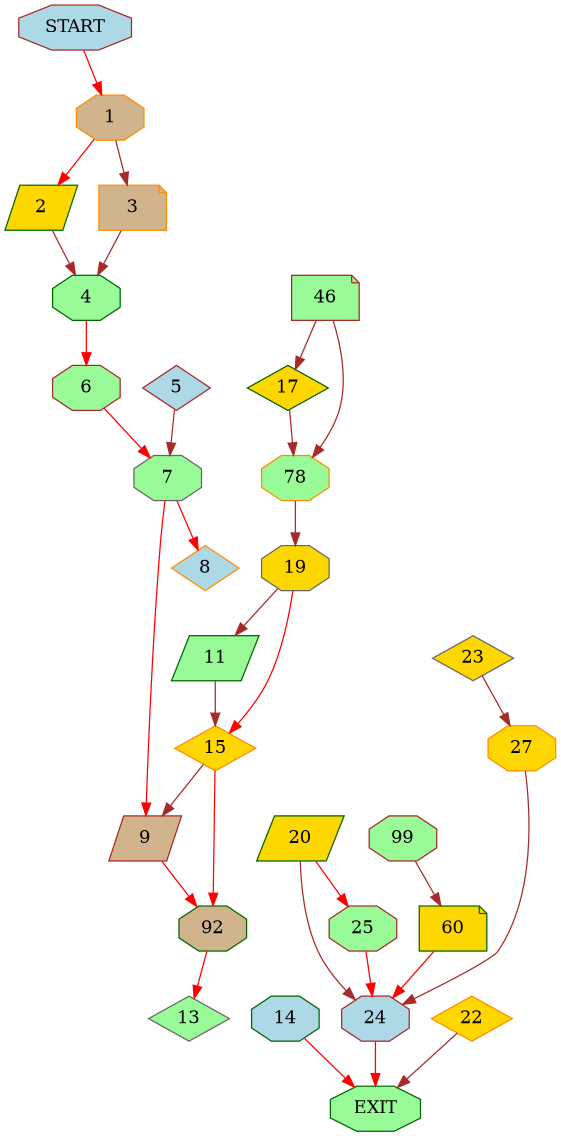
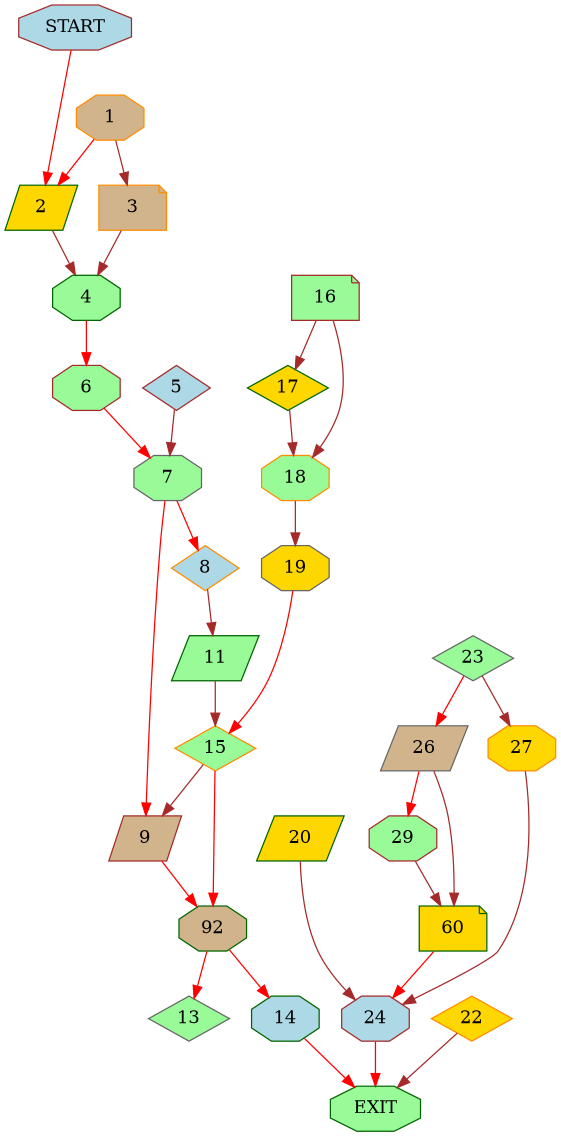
edge "START" -> "1": now "START" -> "2"
node "46": label "46" -> "16"
node "78": label "78" -> "18"
edge "19" -> "11": now "8" -> "11"
node "23": fillcolor gold -> palegreen
node "15": fillcolor gold -> palegreen
node "26": added
node "99": label "99" -> "29"
node "25": removed
edge "92" -> "14": added
